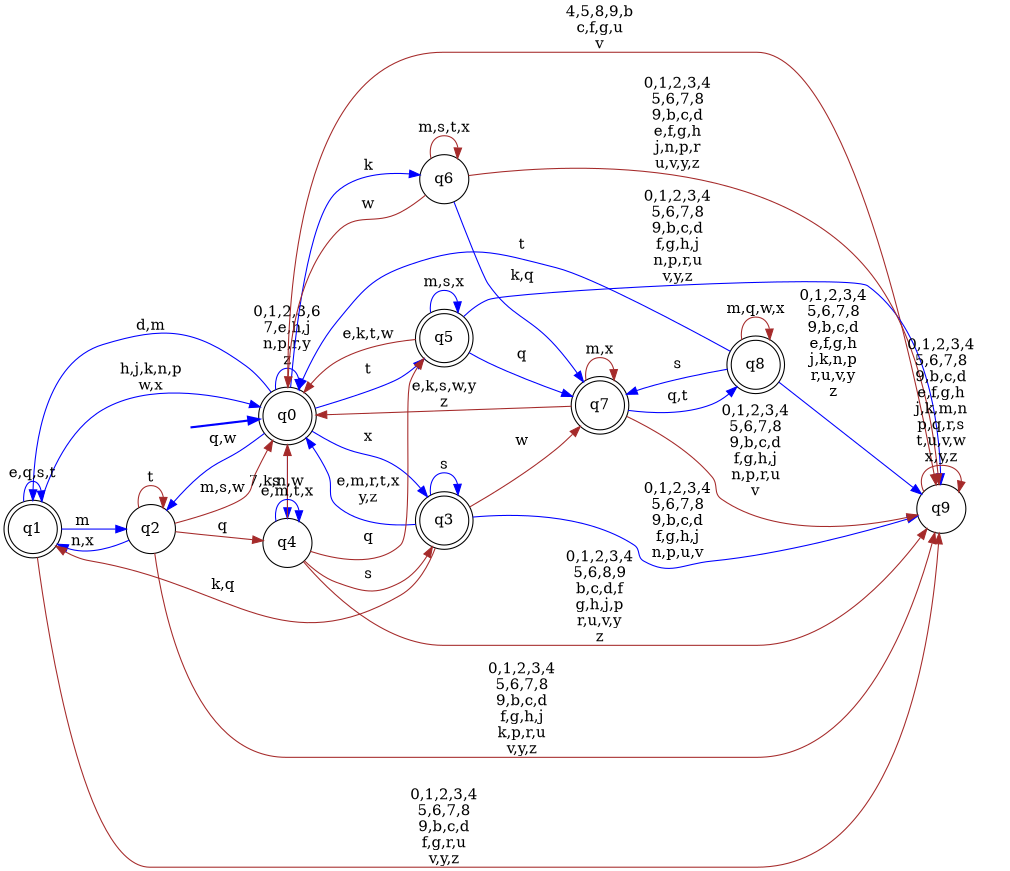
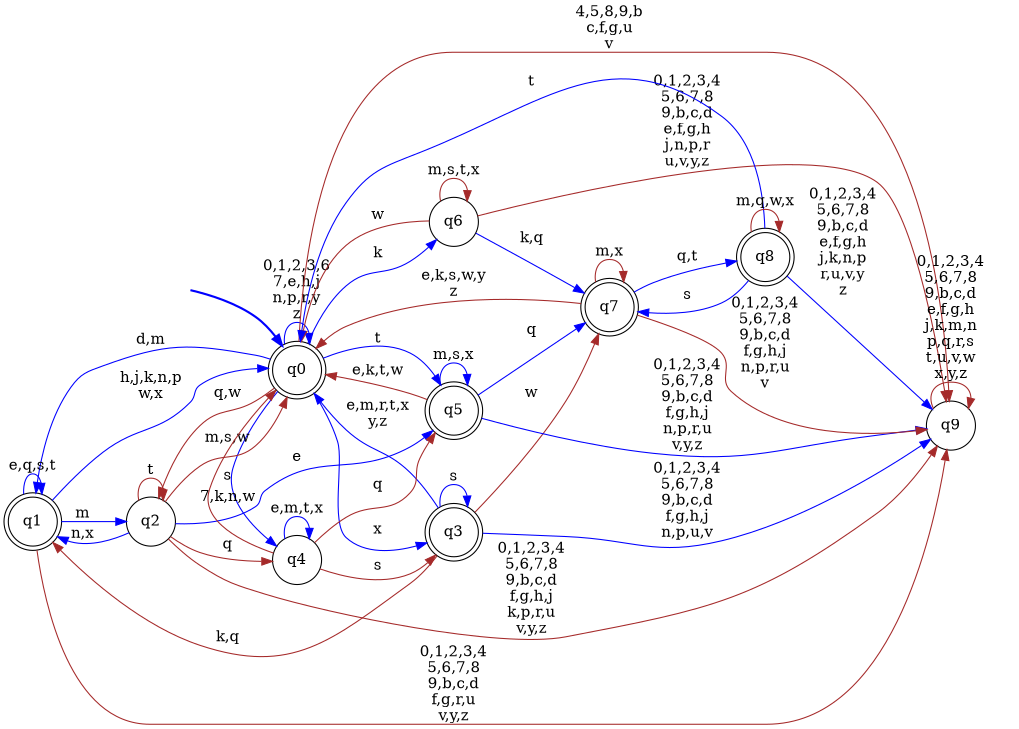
edge "q0" -> "q2": color blue -> brown
edge "q2" -> "q5": added, label "e"
edge "q4" -> "q9": removed, label "0,1,2,3,4 5,6,8,9 b,c,d,f g,h,j,p r,u,v,y z"
